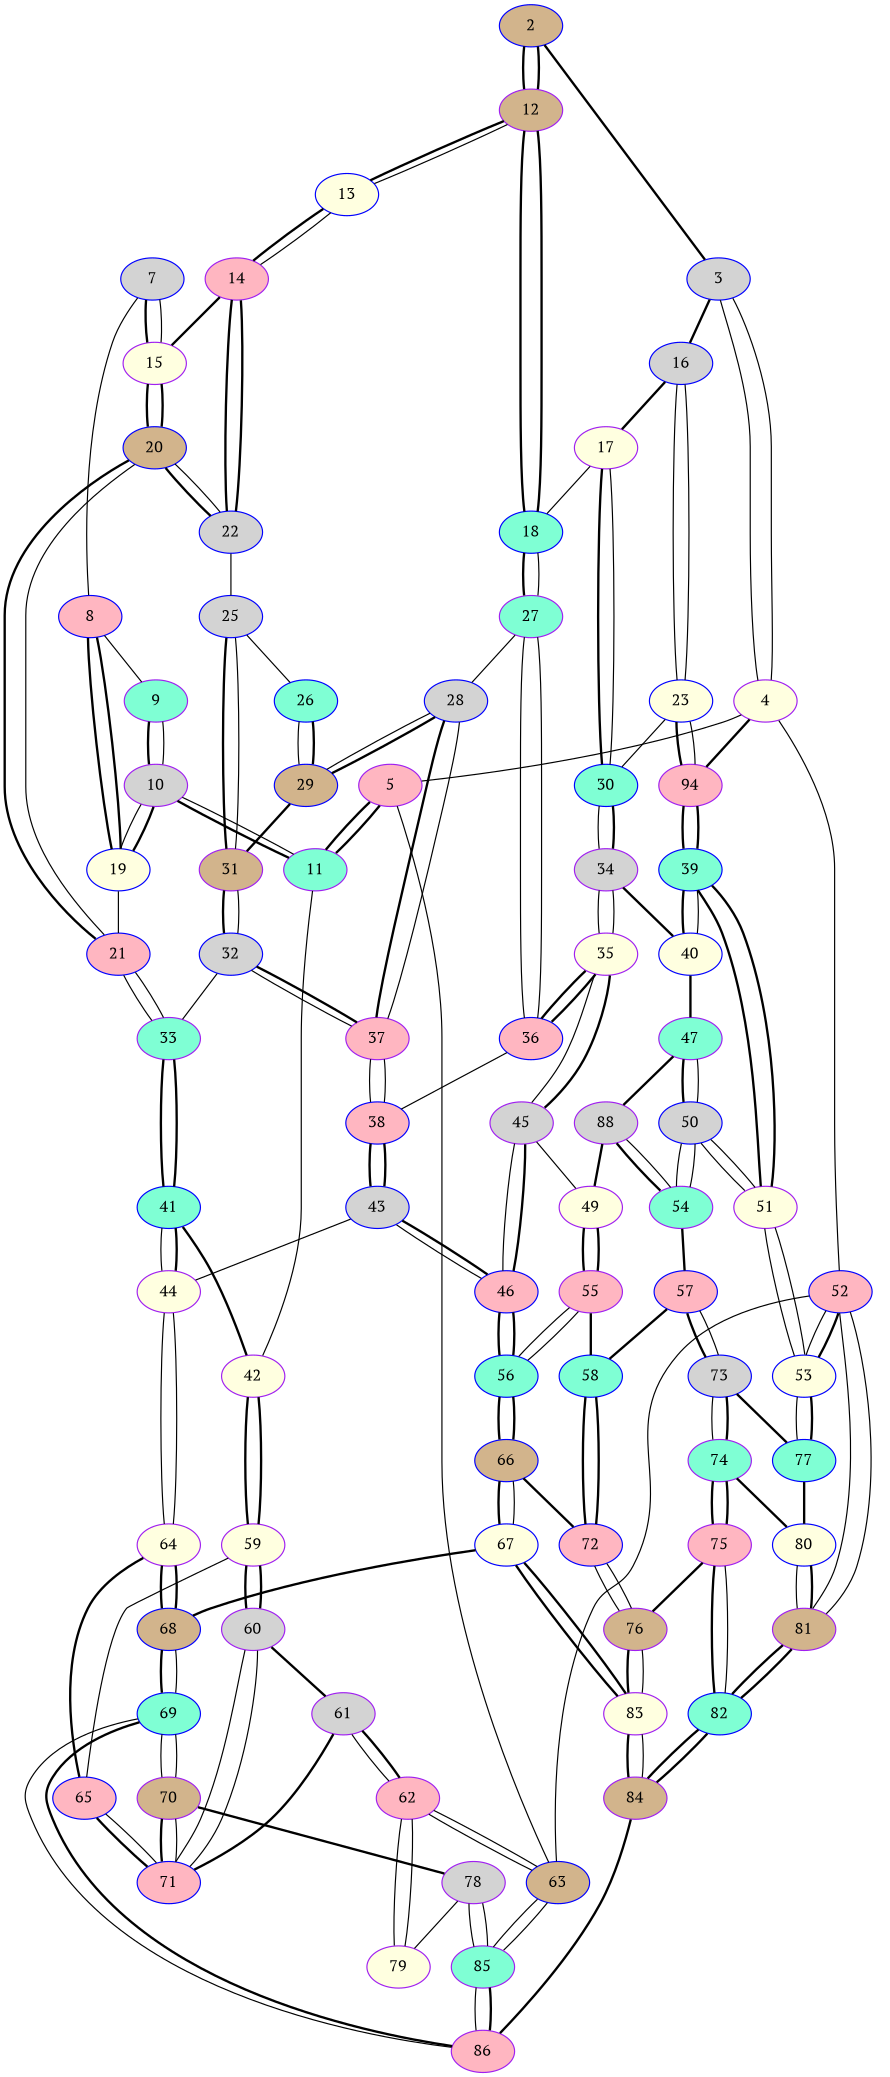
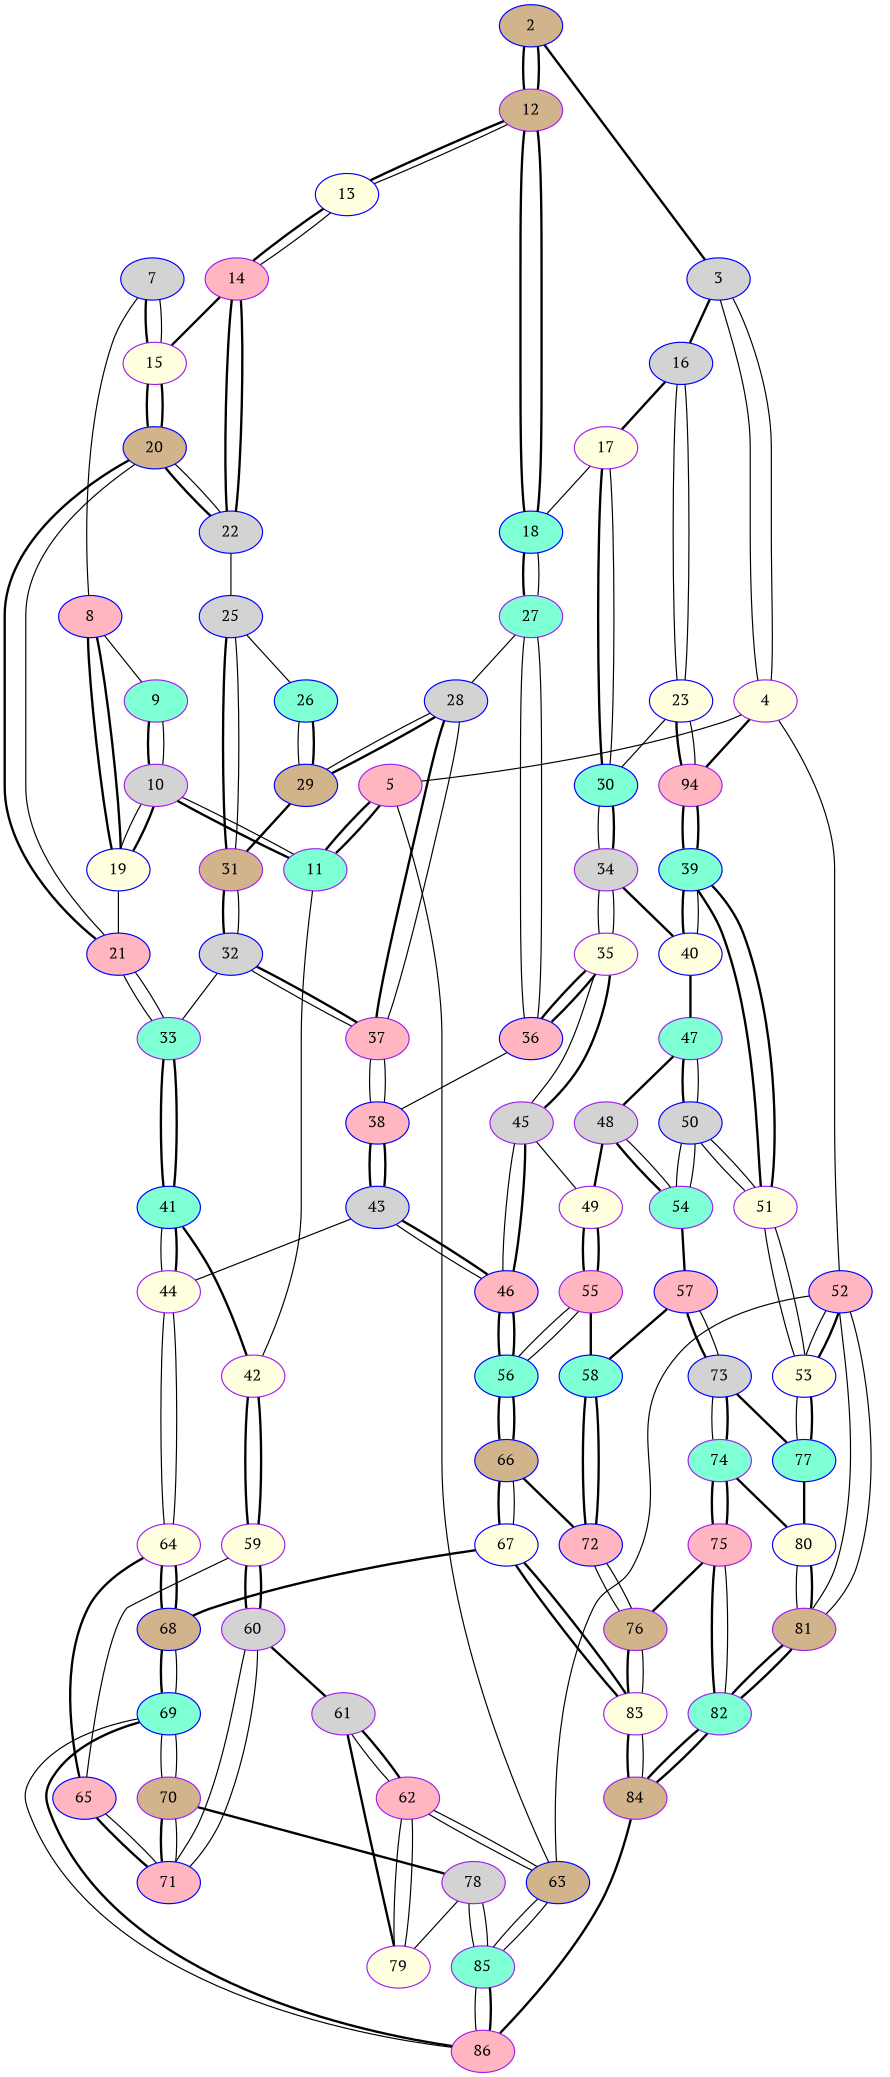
node "88": label "88" -> "48"
node "82": color blue -> purple
edge "61" -- "71": now "61" -- "79"
